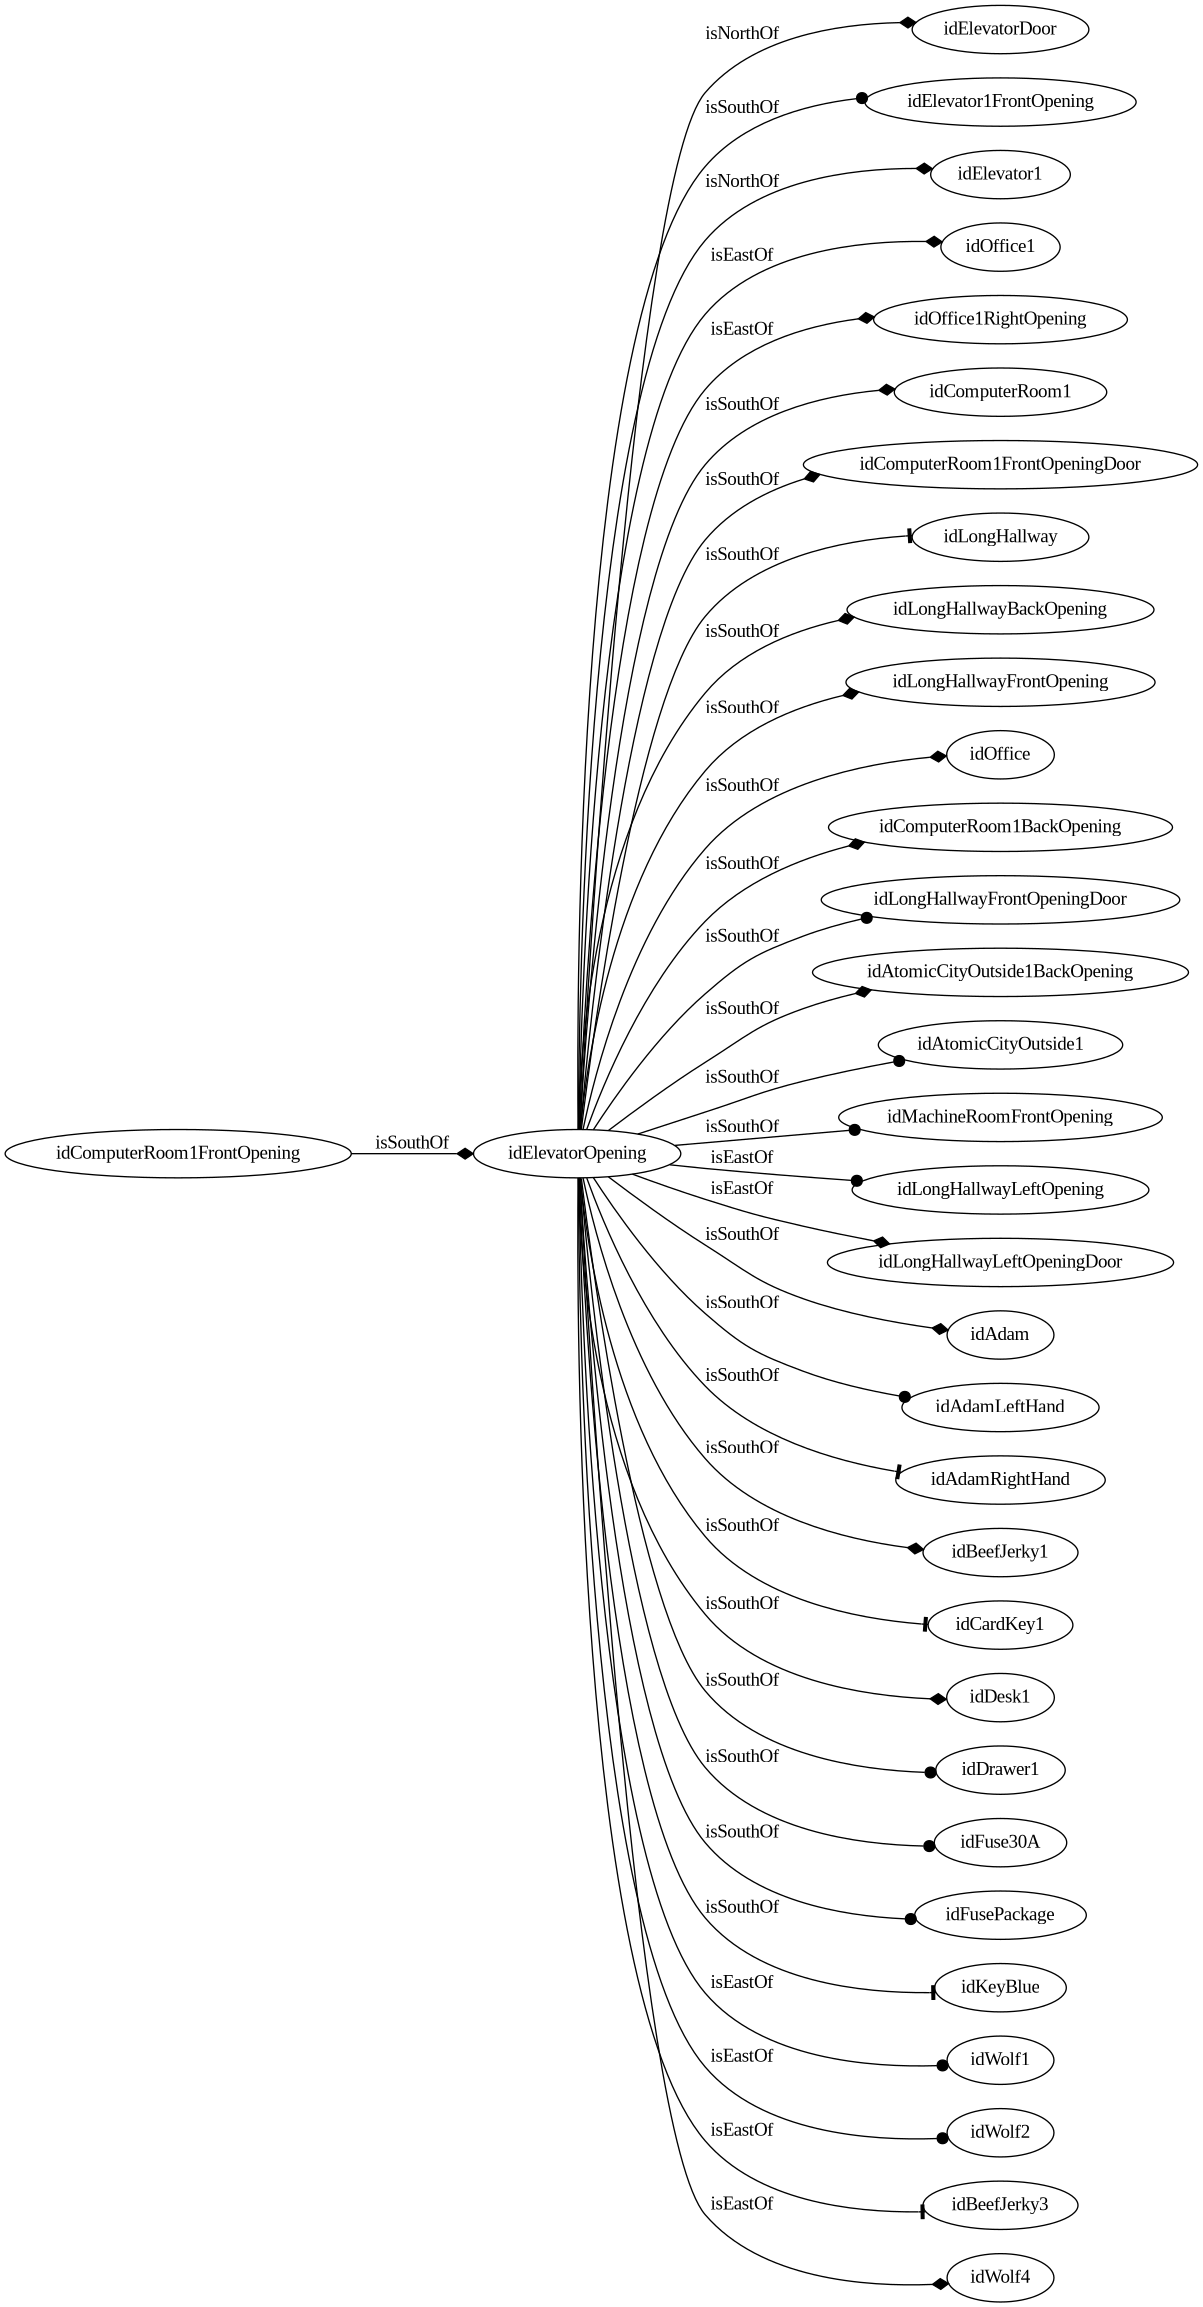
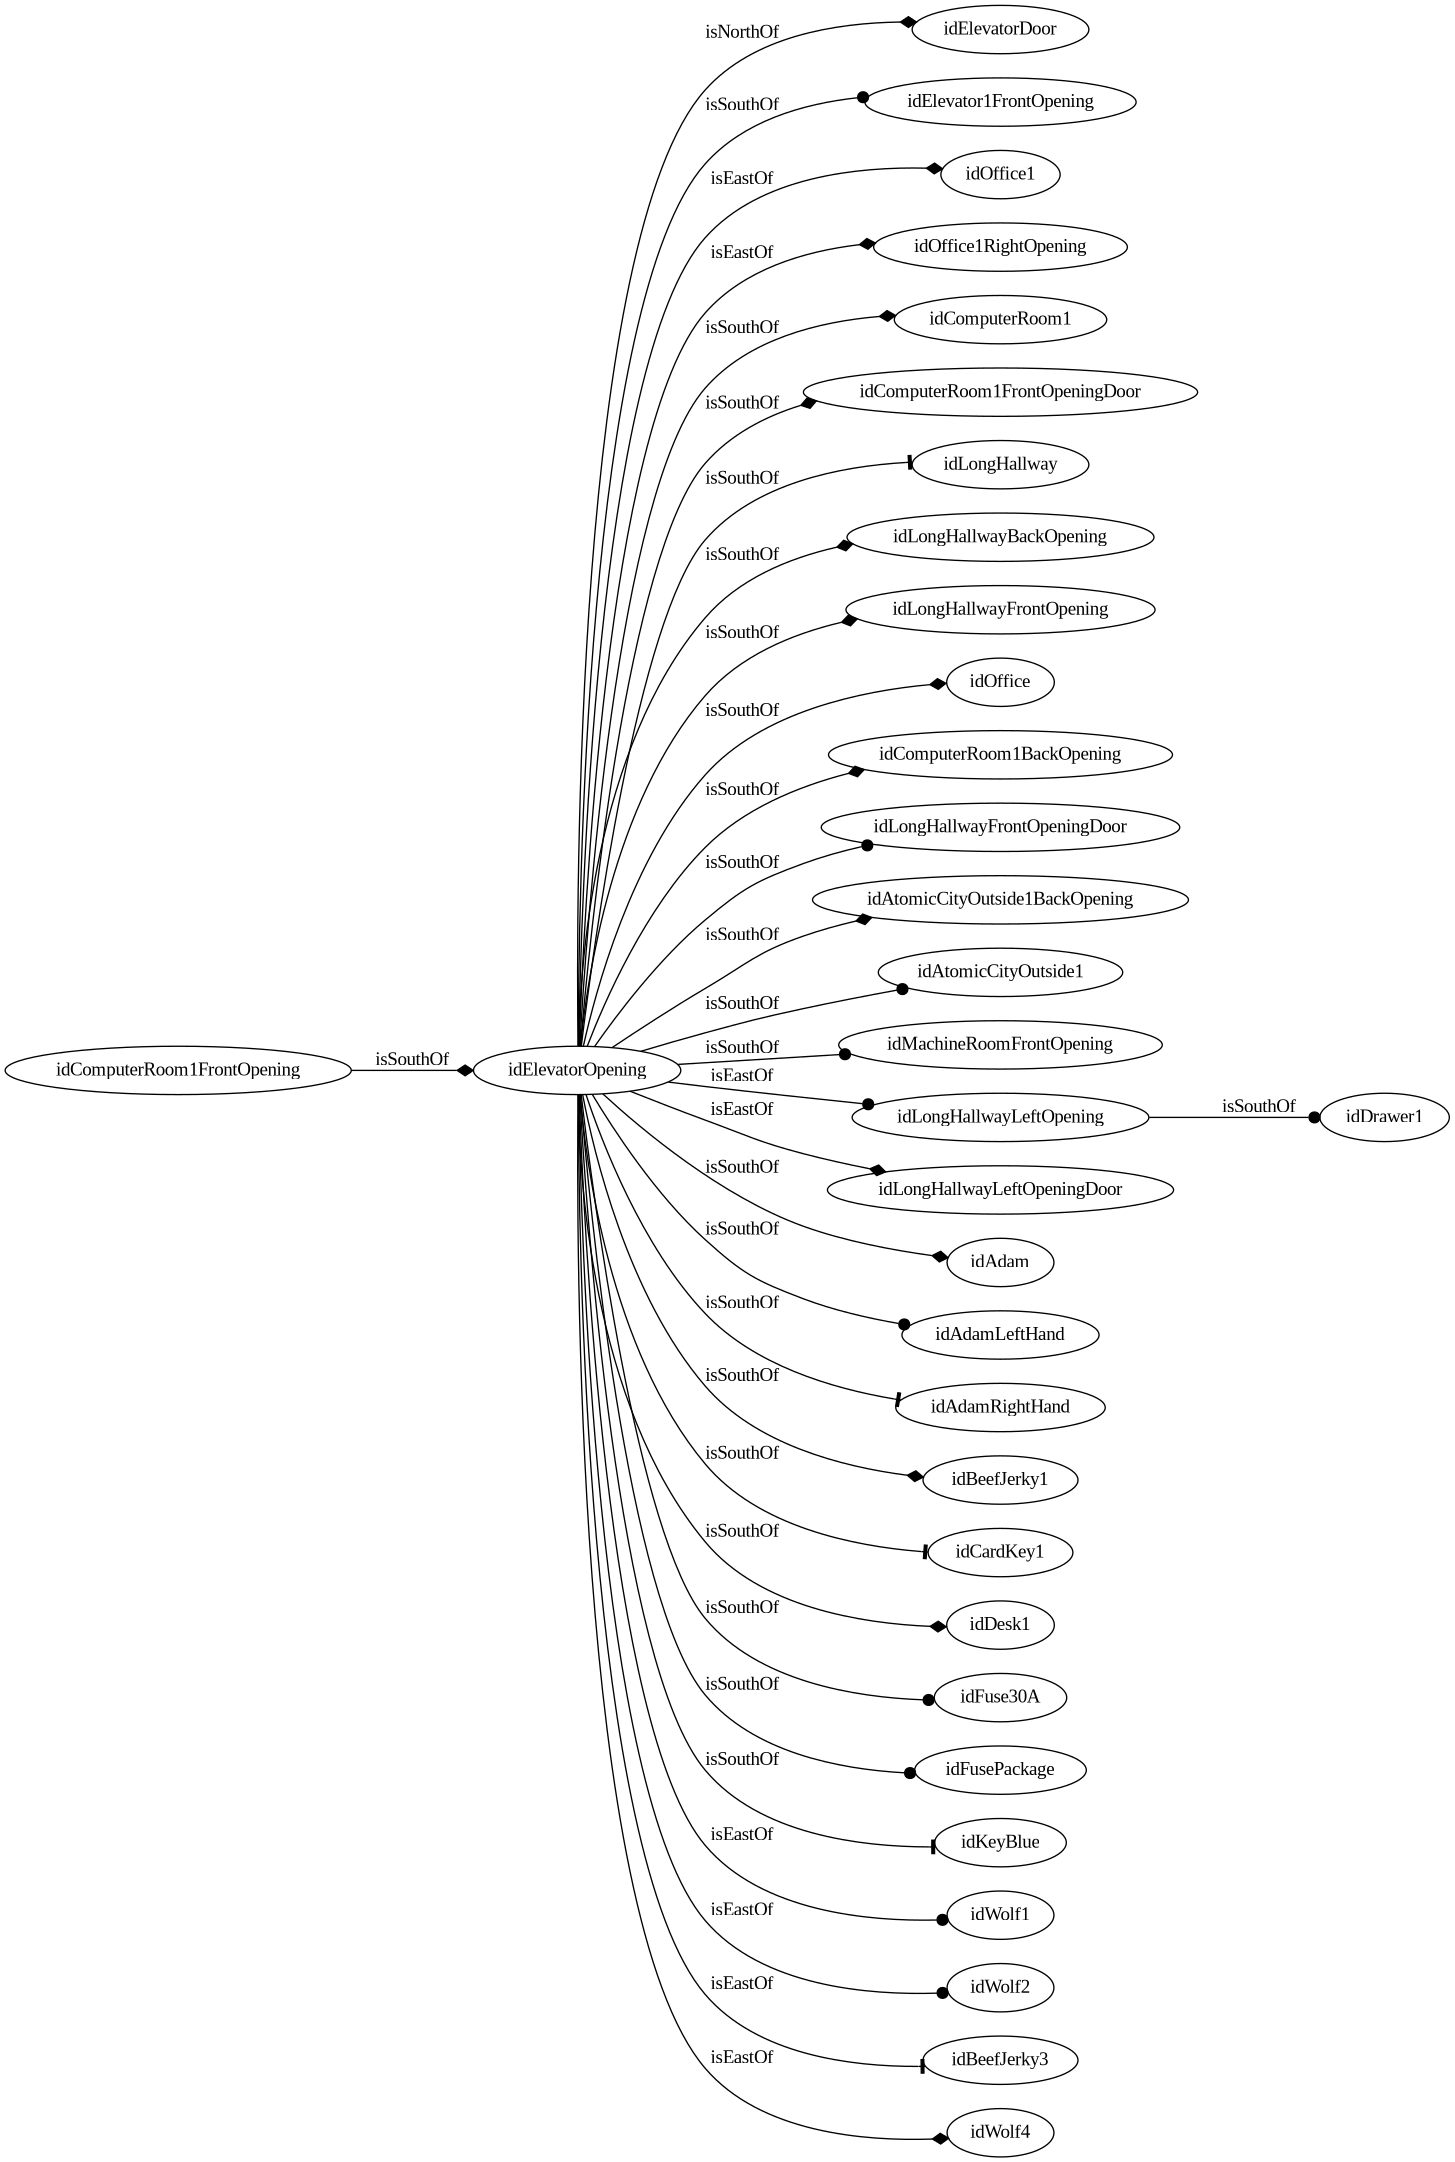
node "idElevator1": removed
edge "idElevatorOpening" -> "idDrawer1": now "idLongHallwayLeftOpening" -> "idDrawer1"
